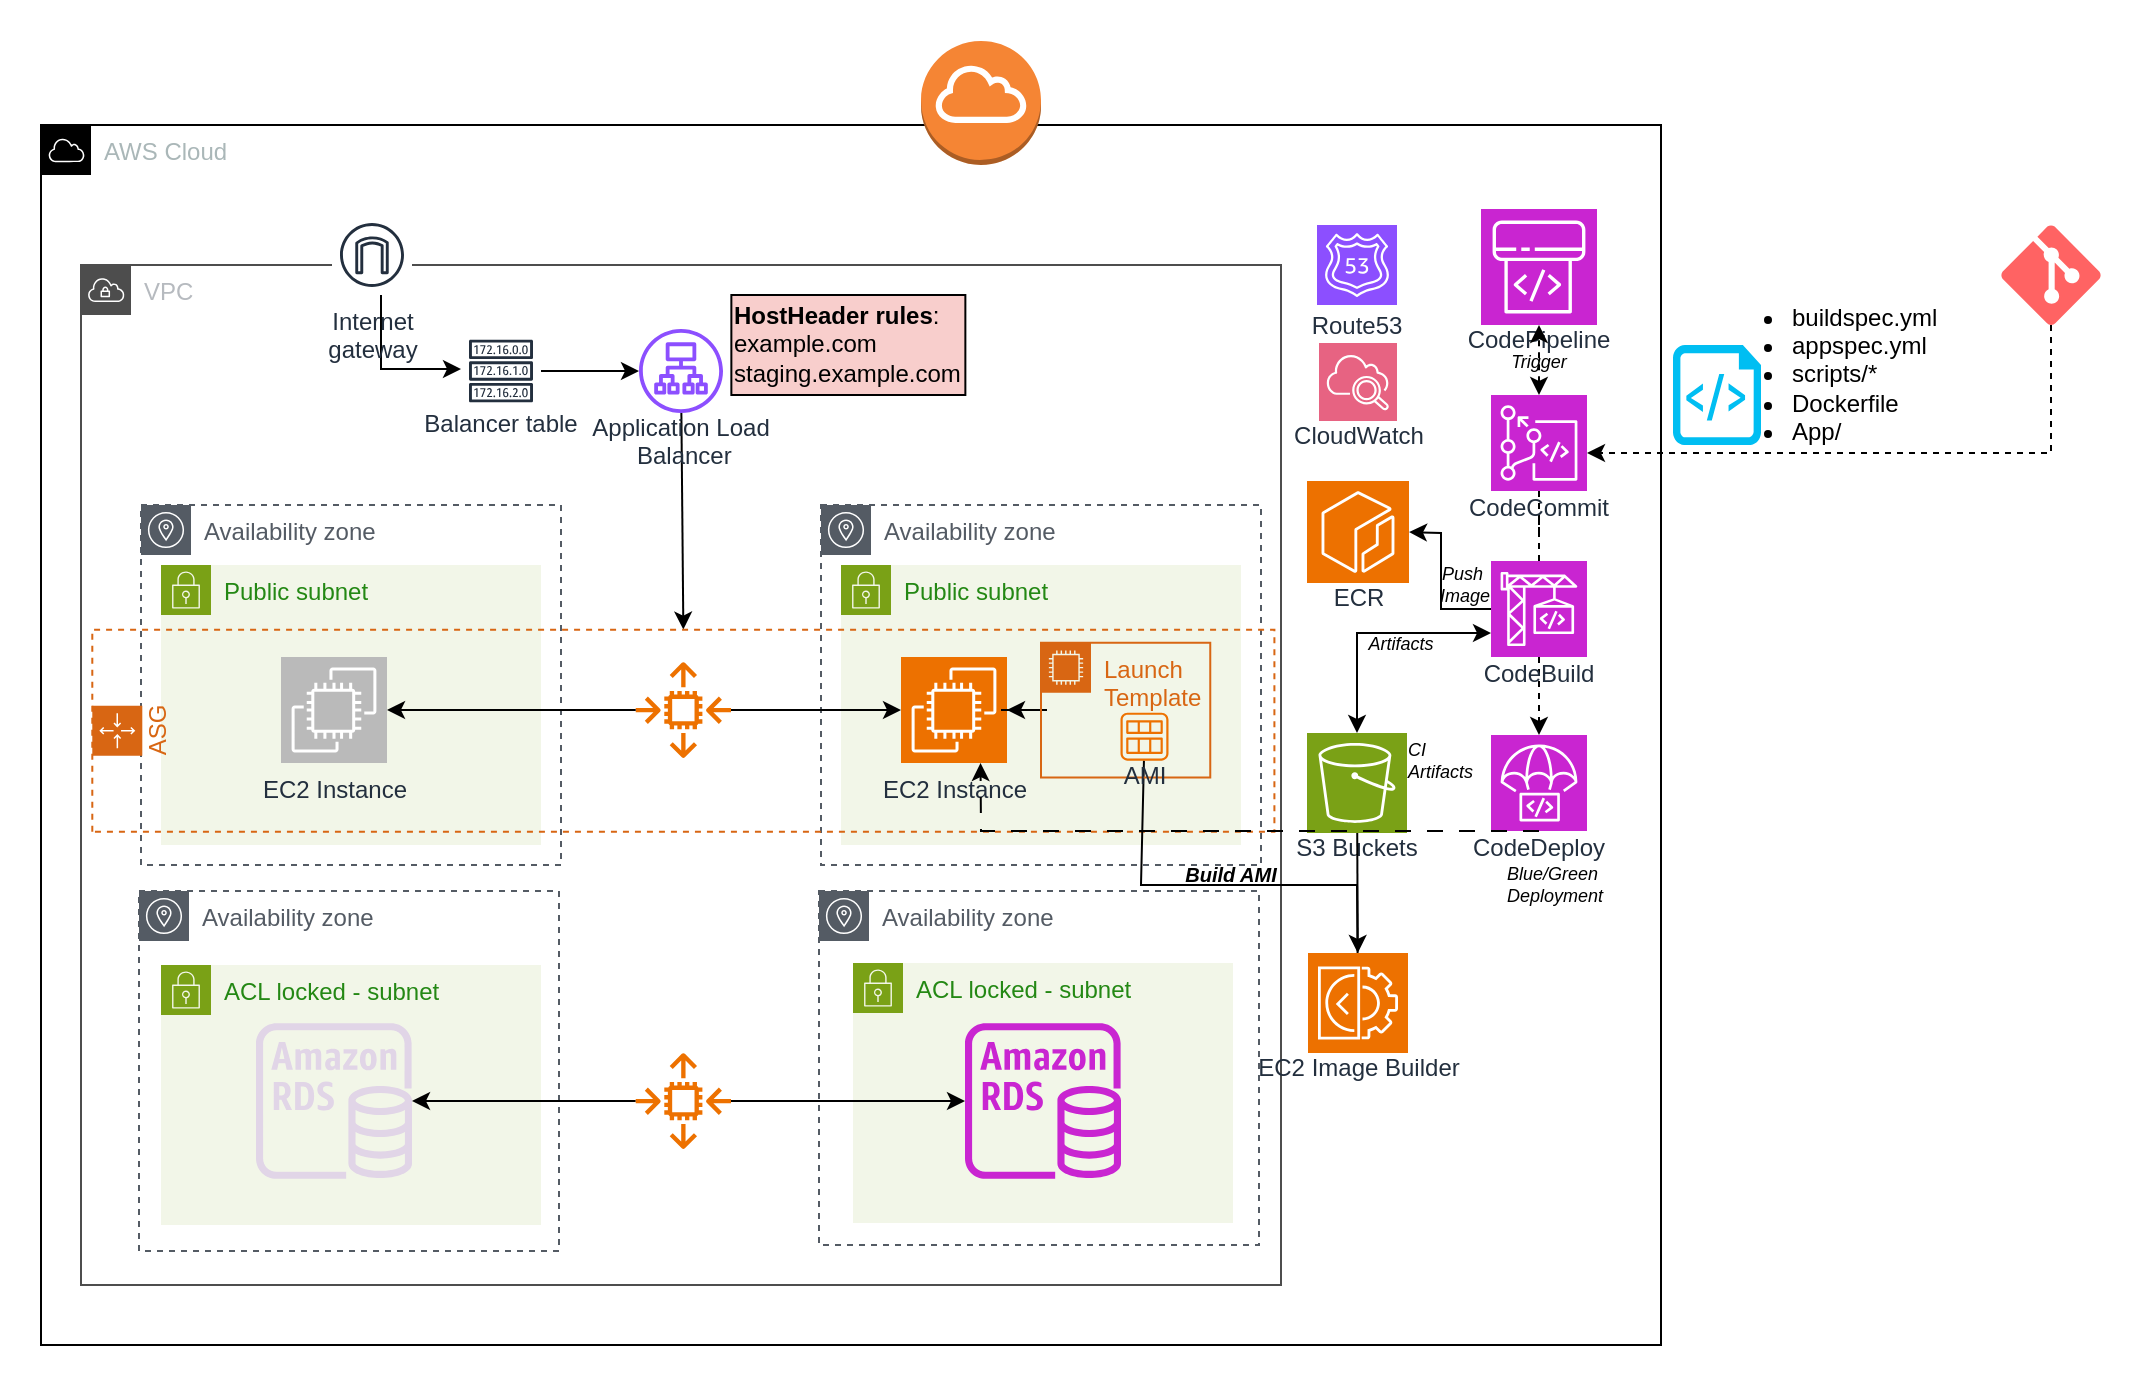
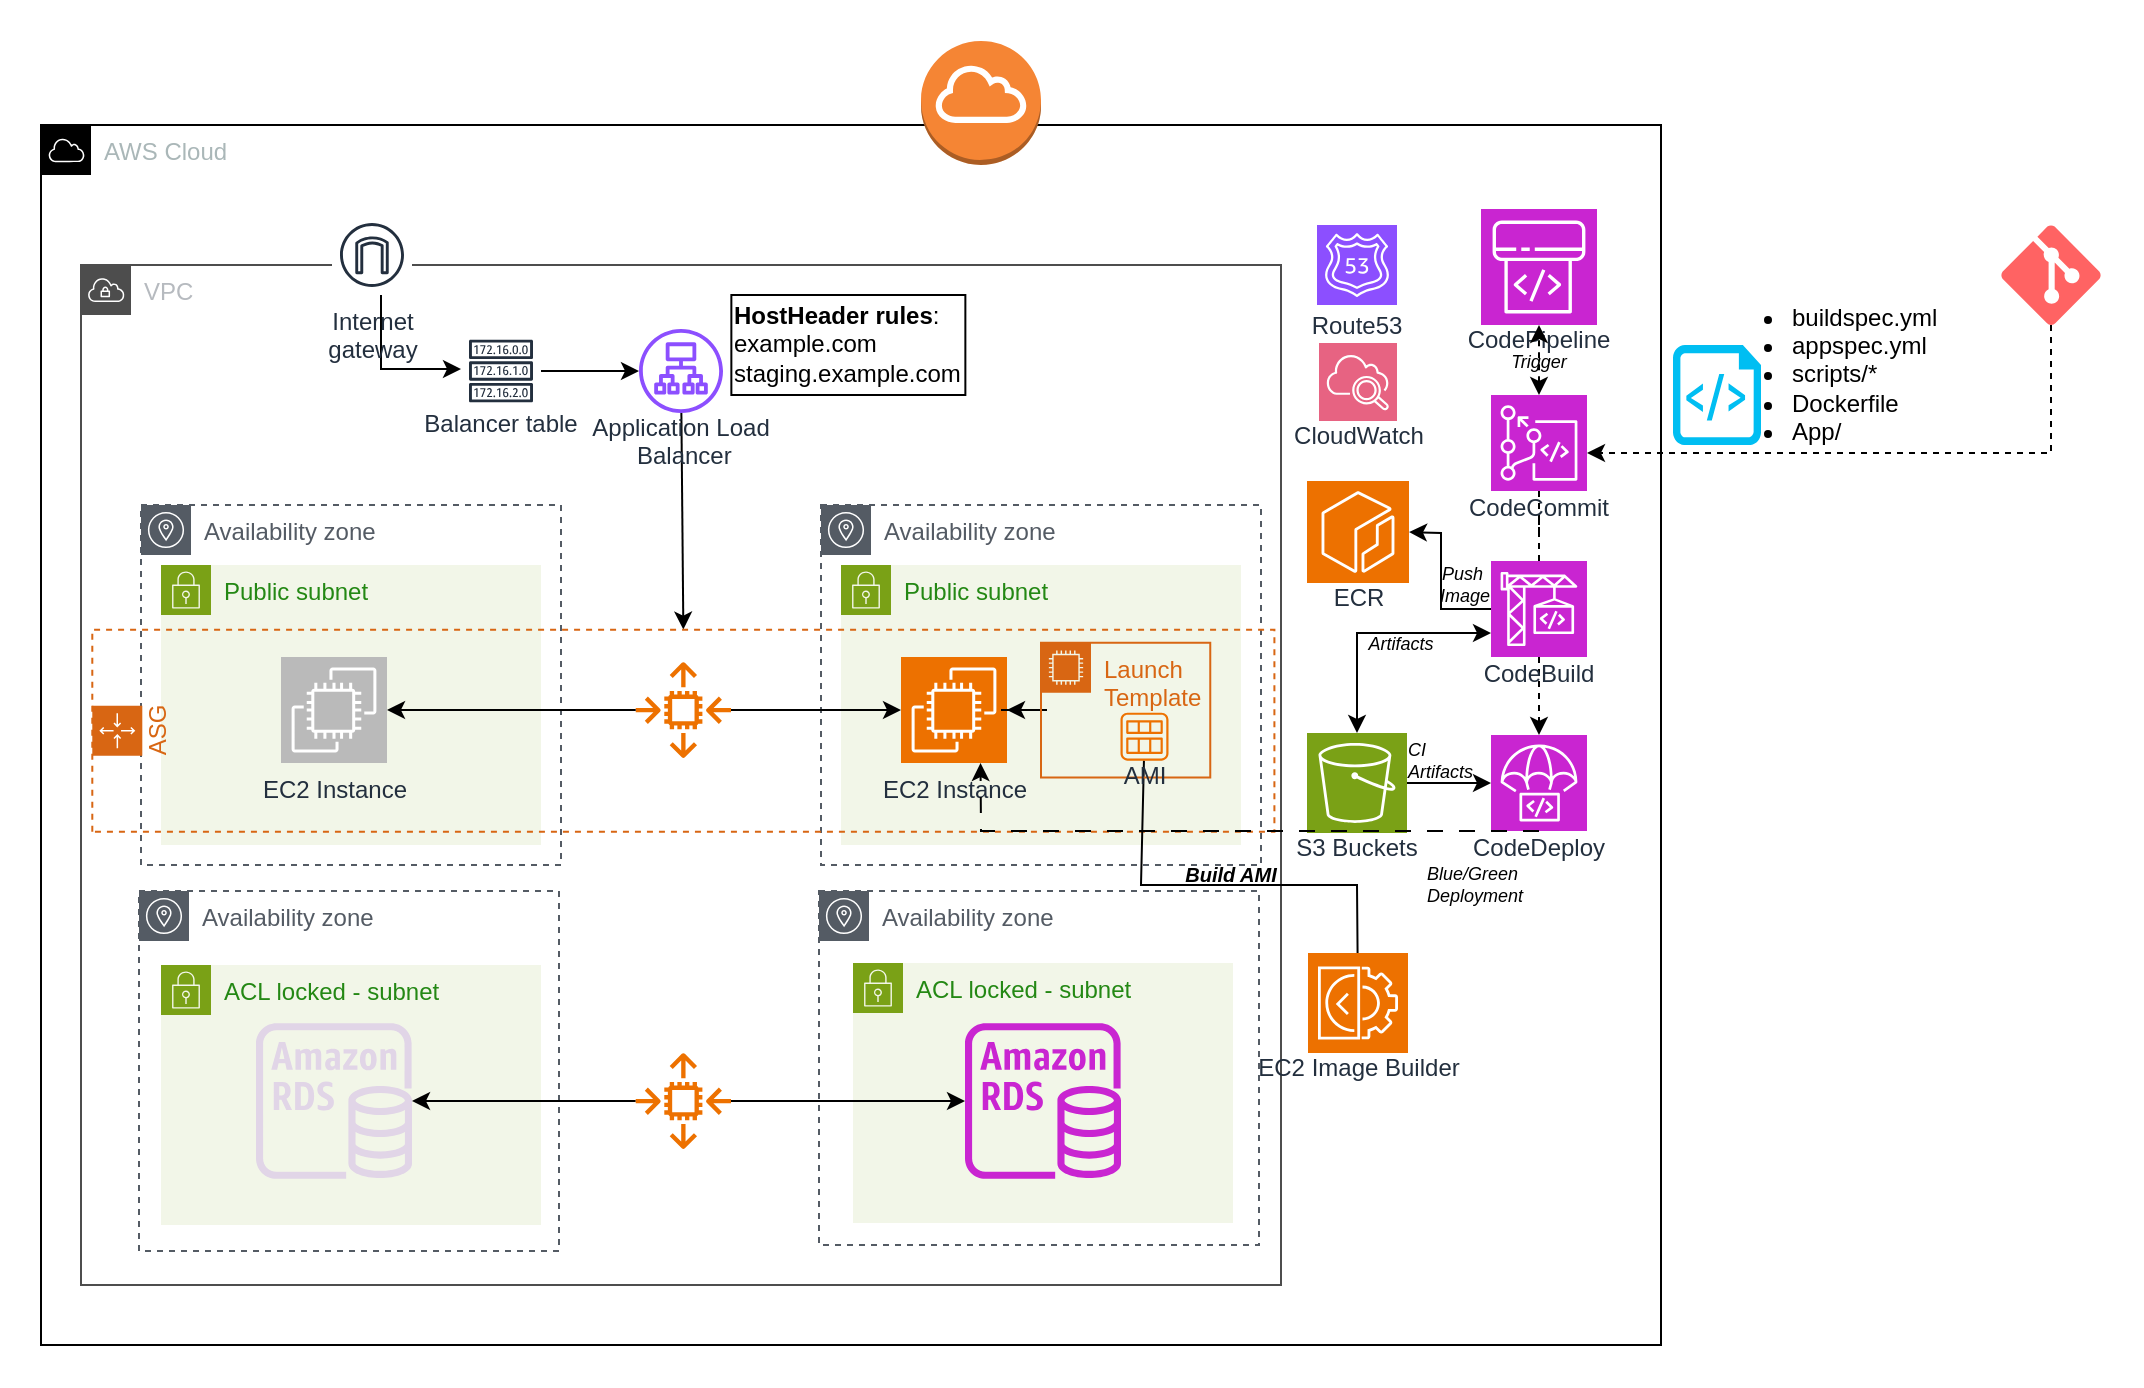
node "HostHeader rules: example.com staging.example.com": fillcolor #f8cecc -> #ffffff
edge "S3 Buckets" -> "EC2 Image Builder": now "S3 Buckets" -> "CodeDeploy"
node "Blue/Green Deployment": moved (1555, 885) -> (1475, 885)
